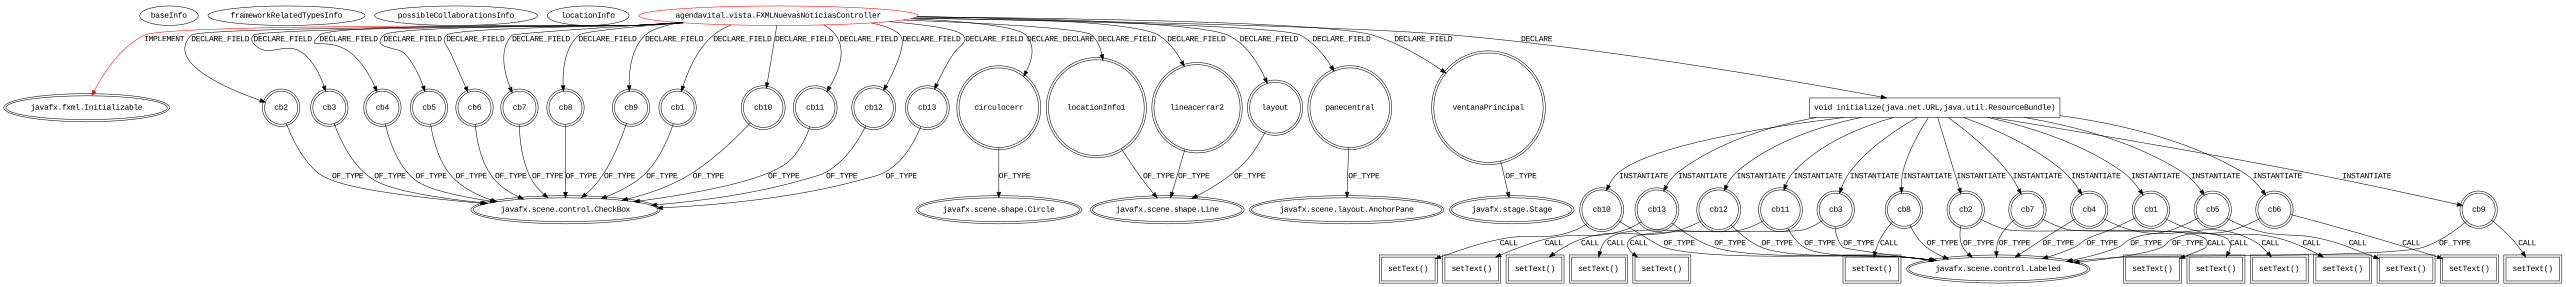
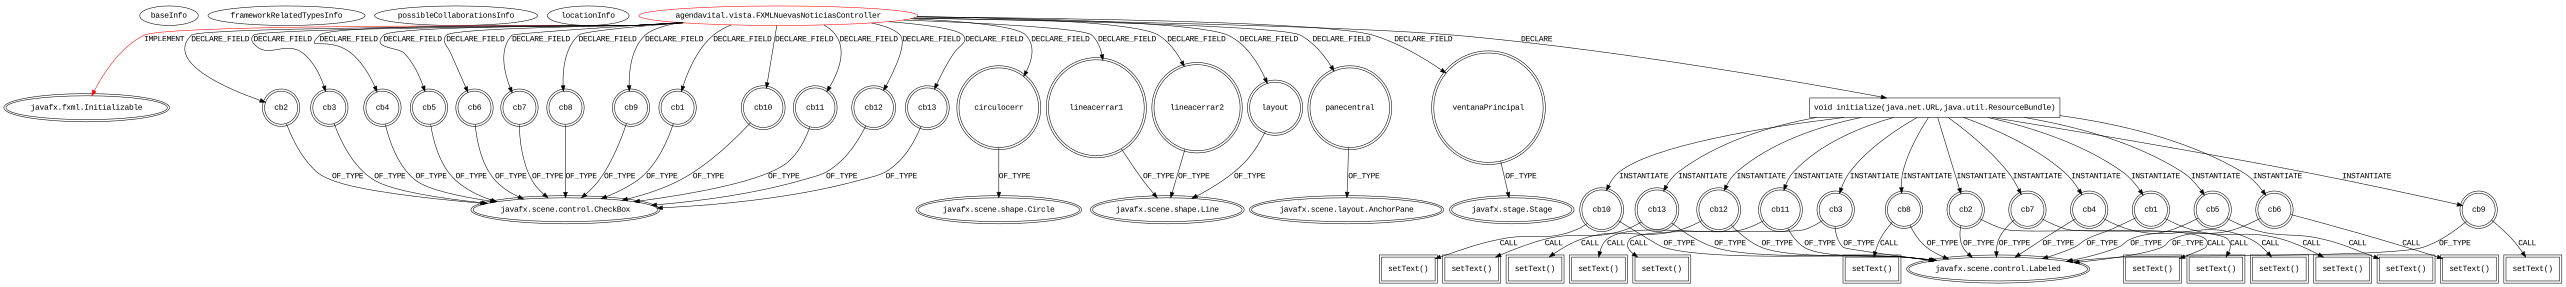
edge "agendavital.vista.FXMLNuevasNoticiasController" -> "circulocerr": label "DECLARE_DECLARE" -> "DECLARE_FIELD"
node "locationInfo1": label "locationInfo1" -> "lineacerrar1"
